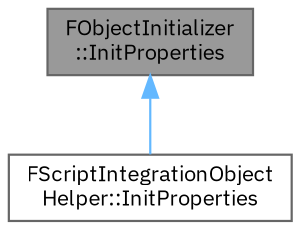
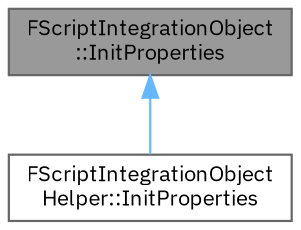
node "FObjectInitializer ::InitProperties": label "FObjectInitializer ::InitProperties" -> "FScriptIntegrationObject ::InitProperties"
